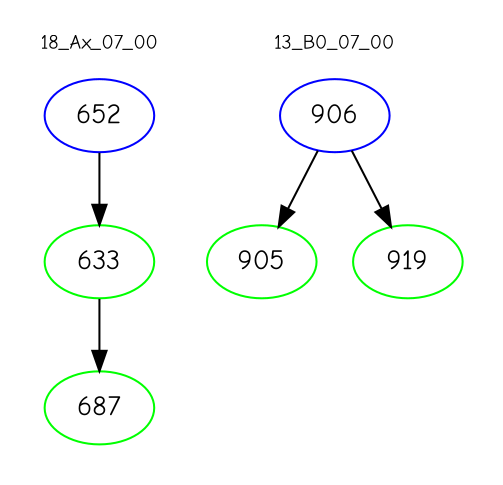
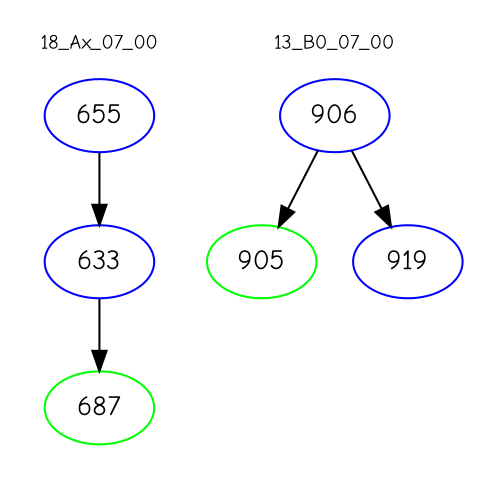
node "652": label "652" -> "655"
node "633": color green -> blue
node "919": color green -> blue
